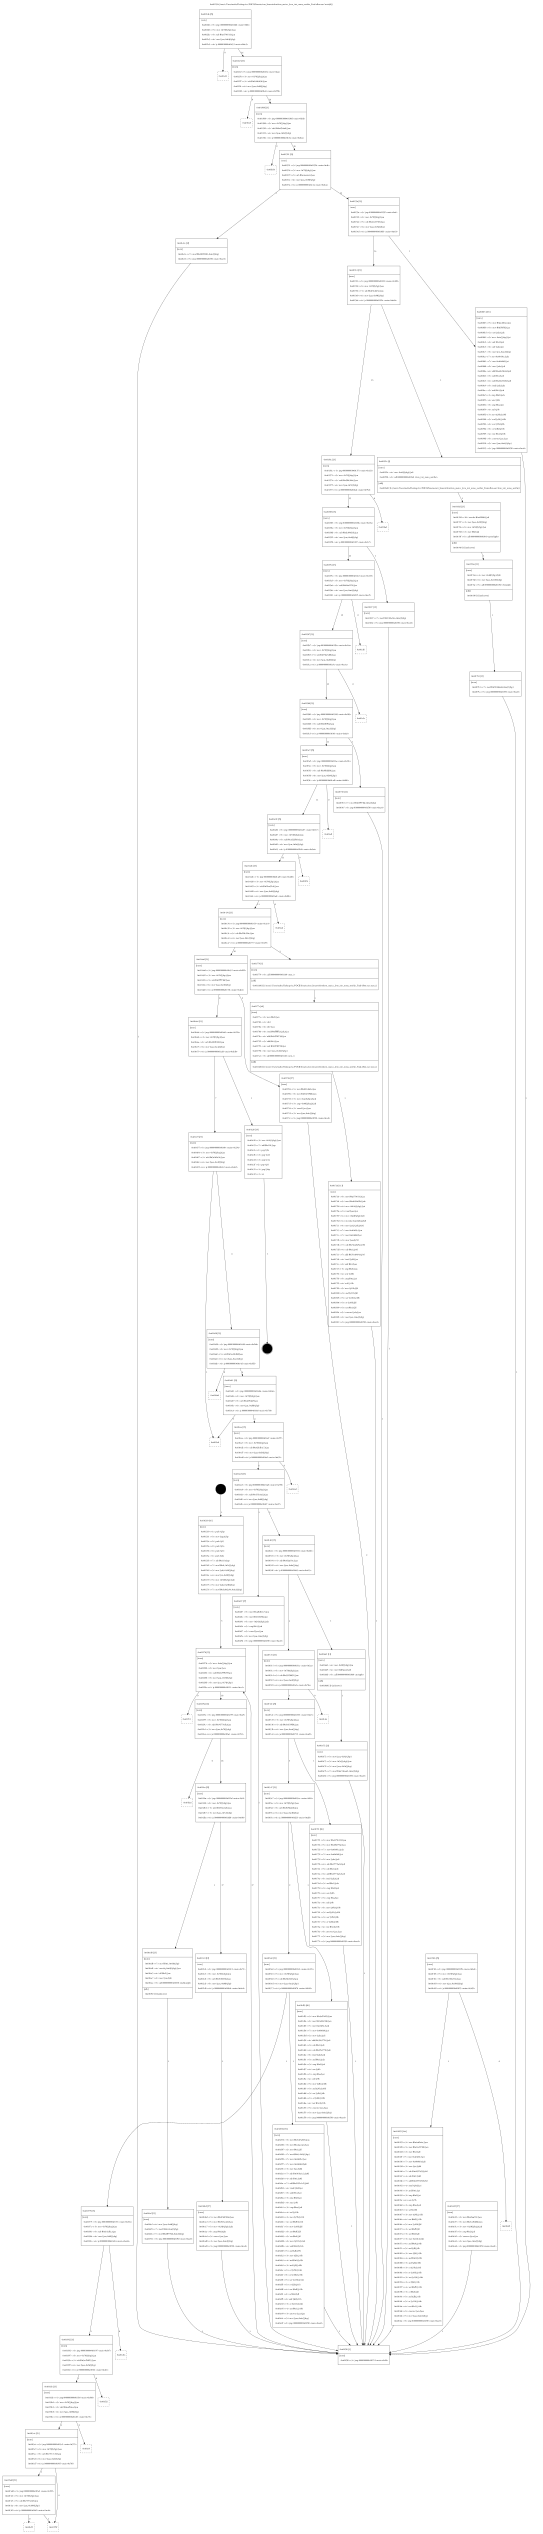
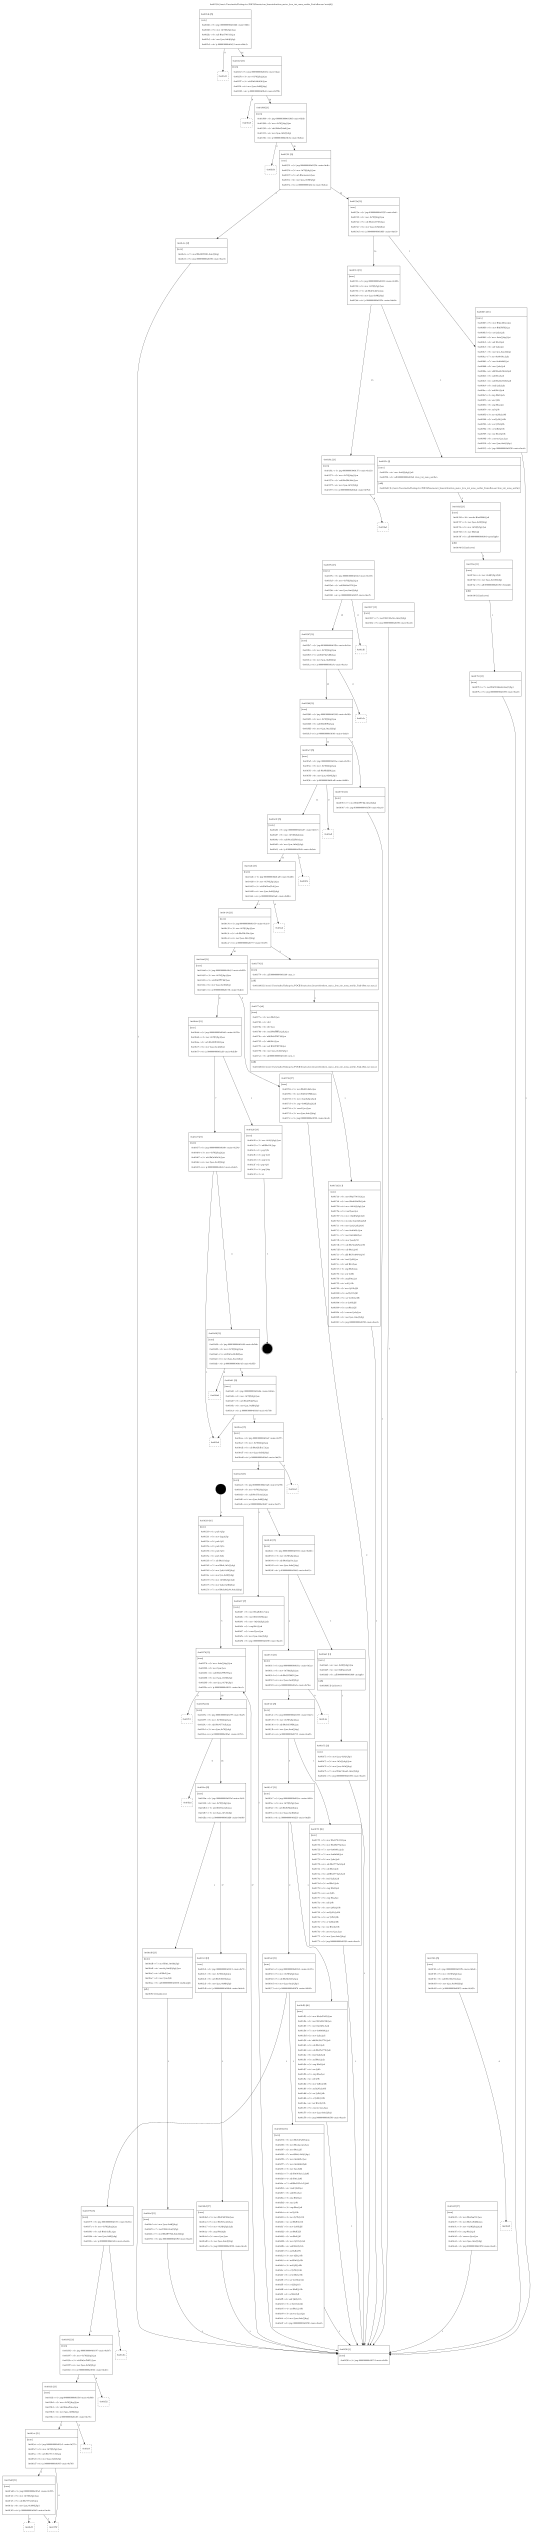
node "0x401385 [25]": removed
node "0x401823 [144]": removed
